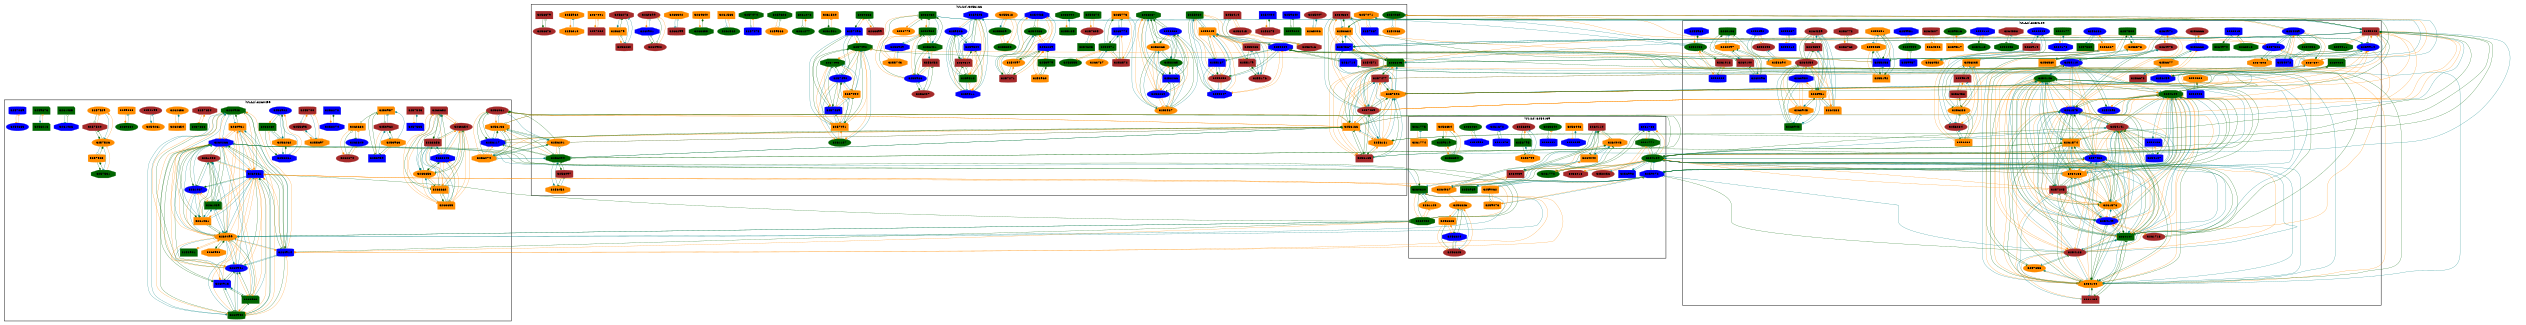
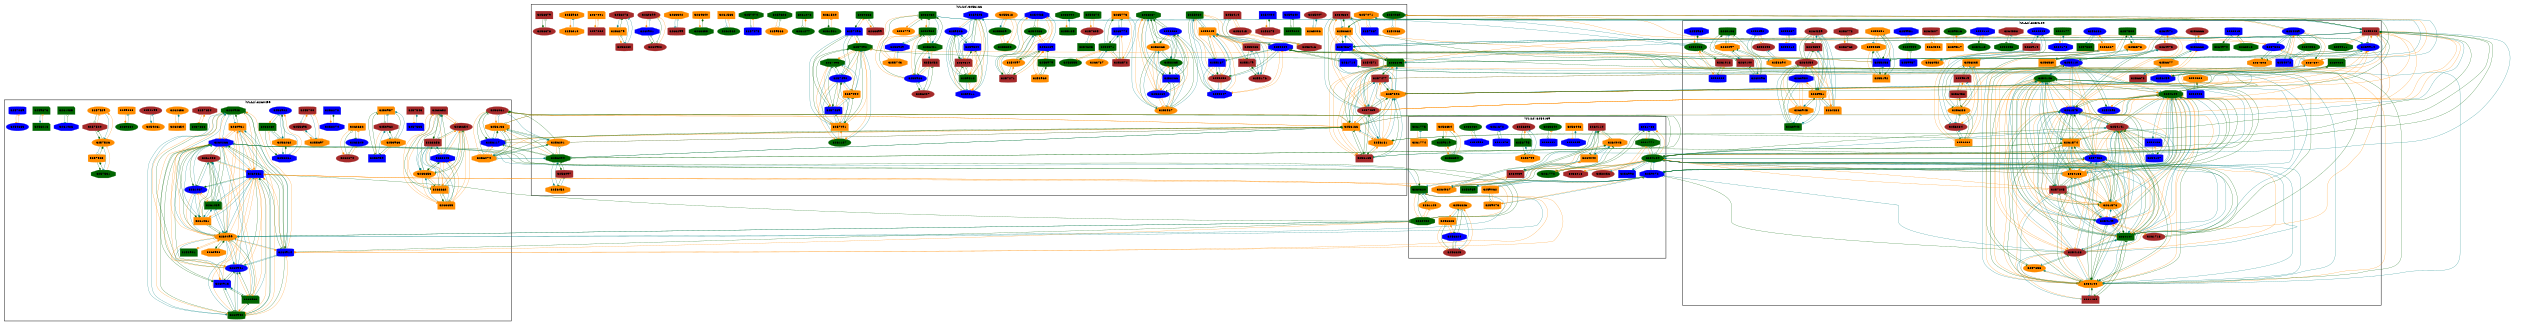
edge "3255085" -> "3255351": color teal -> darkorange
edge "3253957" -> "3262632": now "3253957" -> "3253963"
edge "3264027" -> "3256826": now "3264027" -> "3264040"
edge "3261576" -> "3254144": color darkorange -> darkgreen
